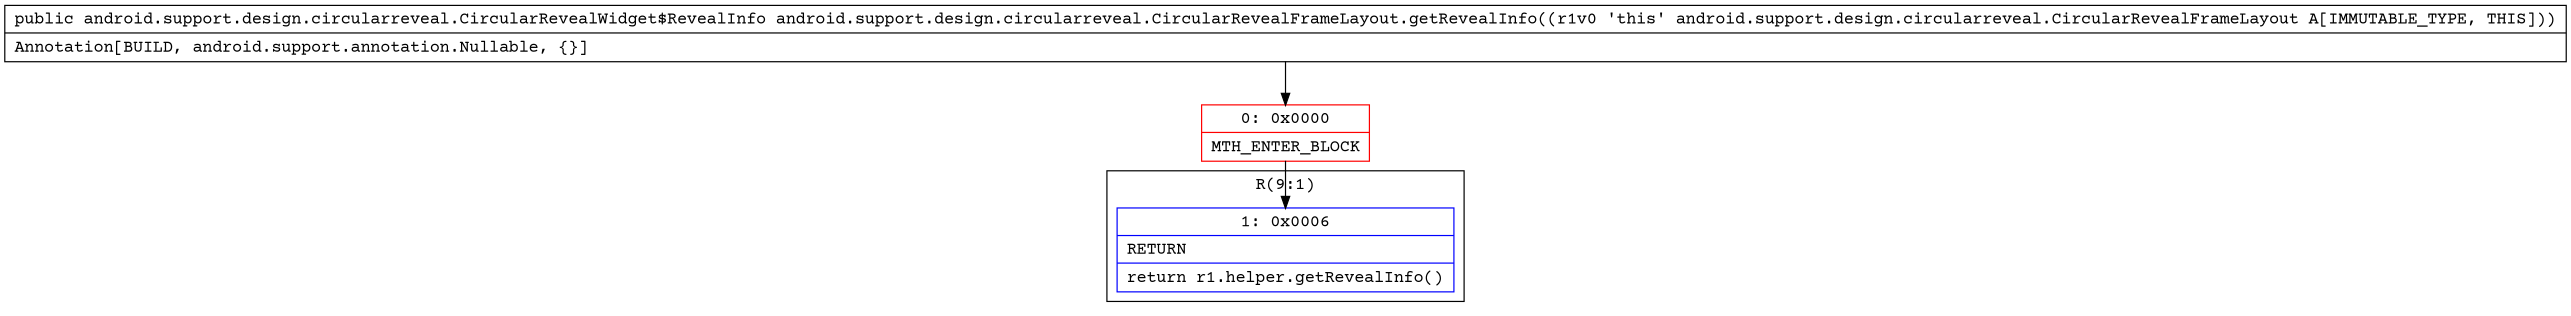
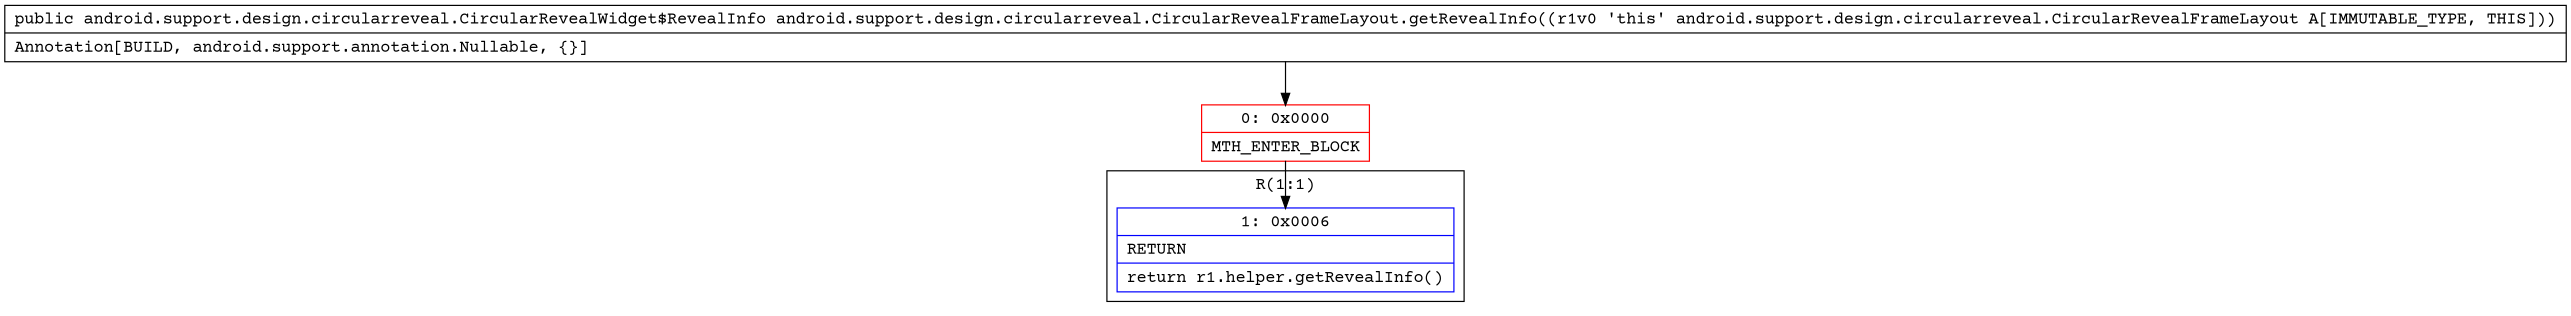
cluster "R(9:1)": label "R(9:1)" -> "R(1:1)"
